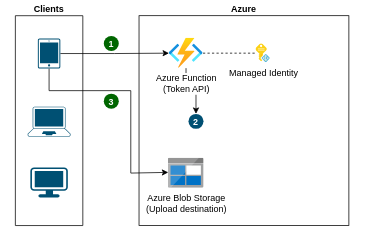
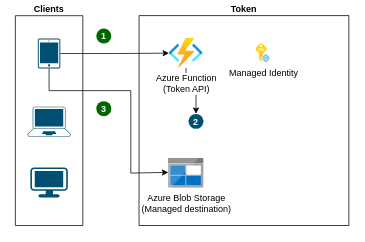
node "Azure": label "Azure" -> "Token"
node "1": moved (111, 43) -> (104, 36)
edge "Azure Function (Token API)" -- "Managed Identity": removed
node "3": moved (111, 101) -> (104, 108)
node "Azure Blob Storage (Upload destination)": label "Azure Blob Storage (Upload destination)" -> "Azure Blob Storage (Managed destination)"
